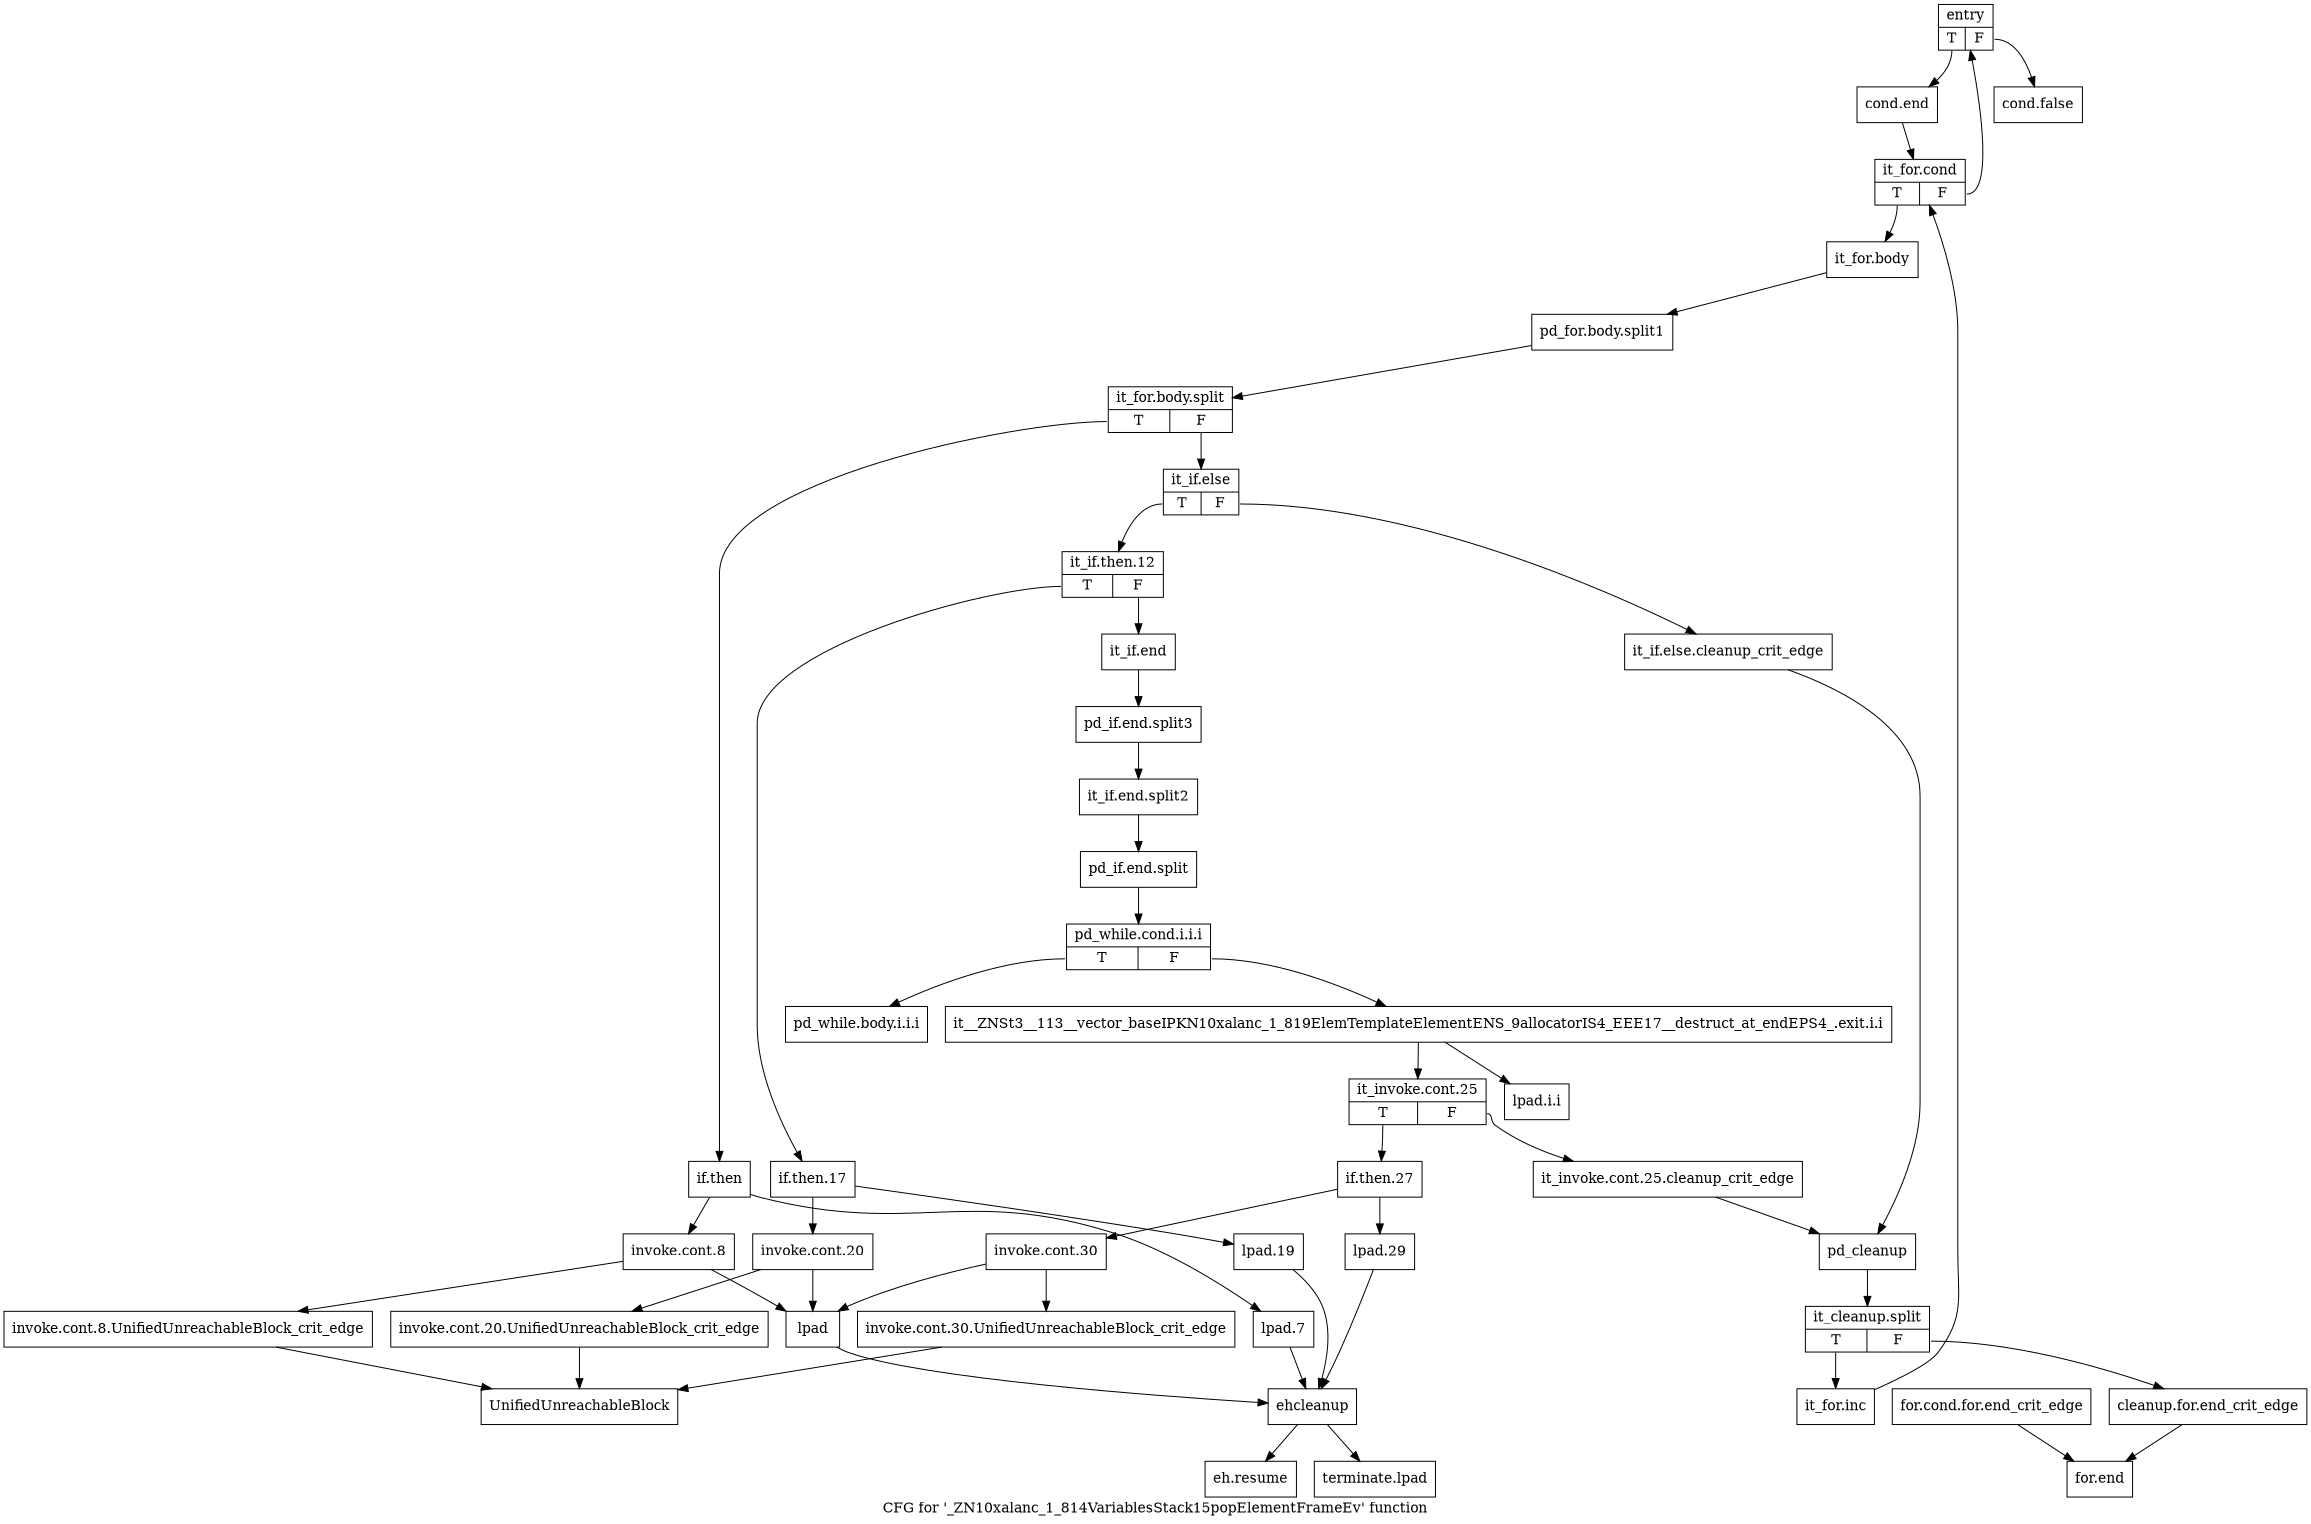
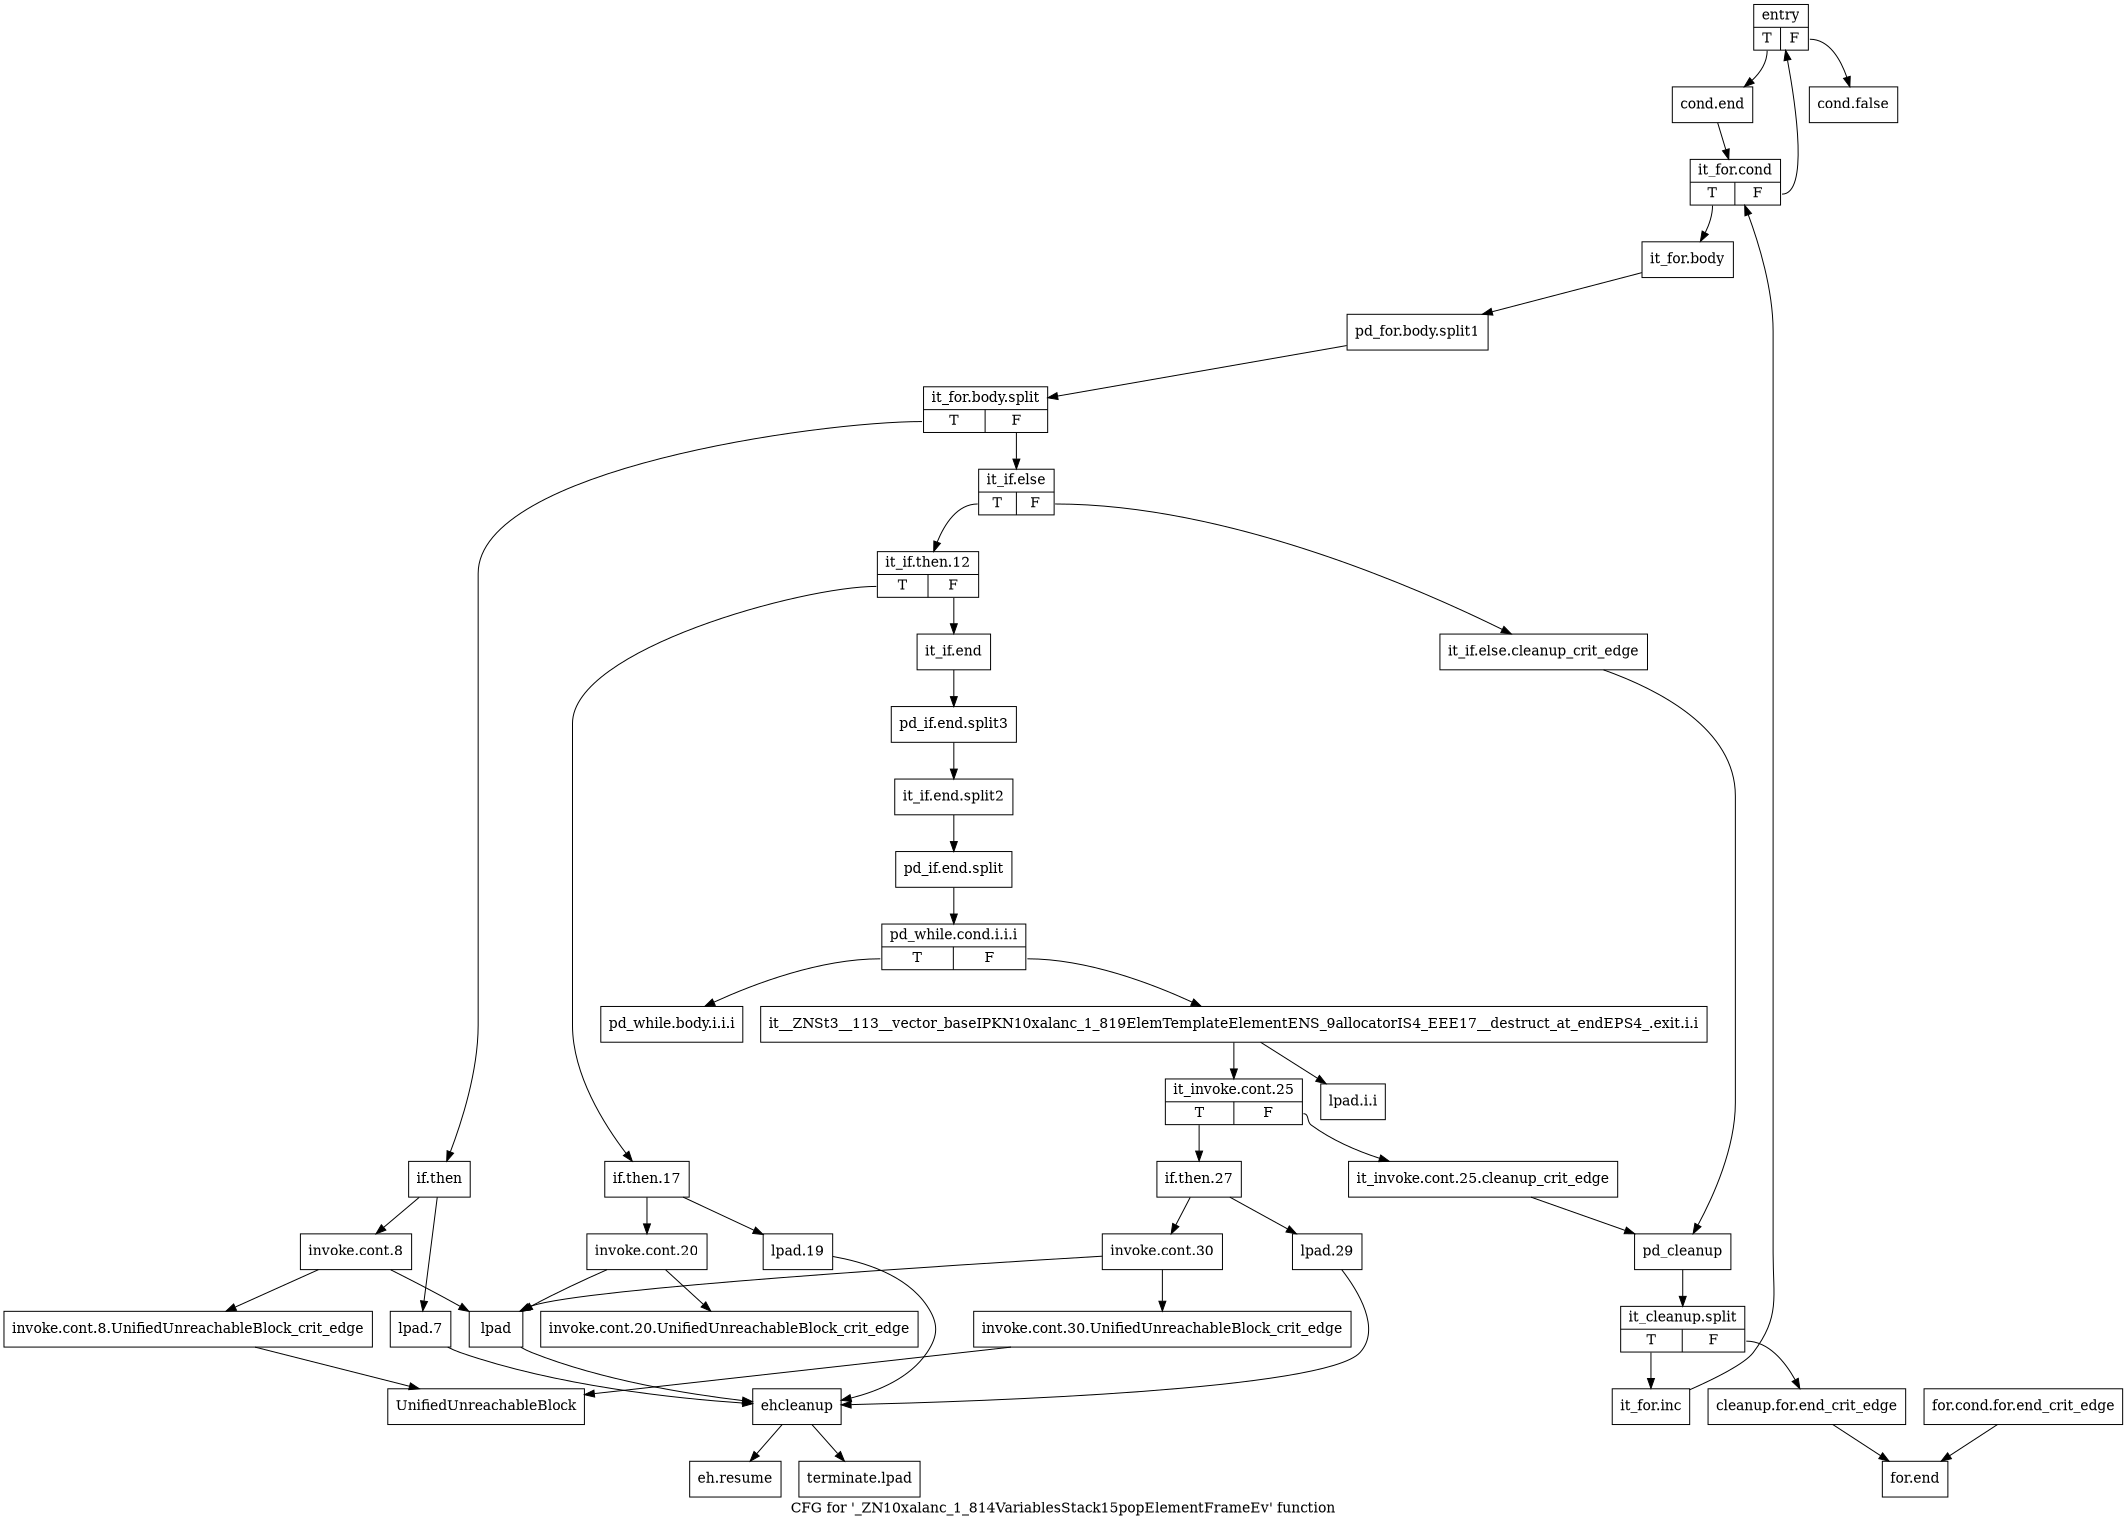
edge "invoke.cont.20.UnifiedUnreachableBlock_crit_edge" -> "UnifiedUnreachableBlock": removed
